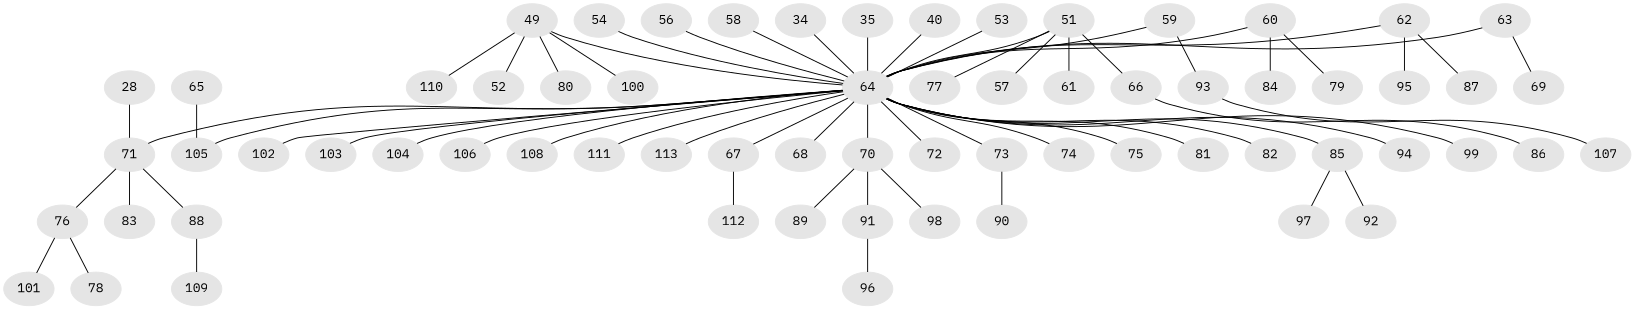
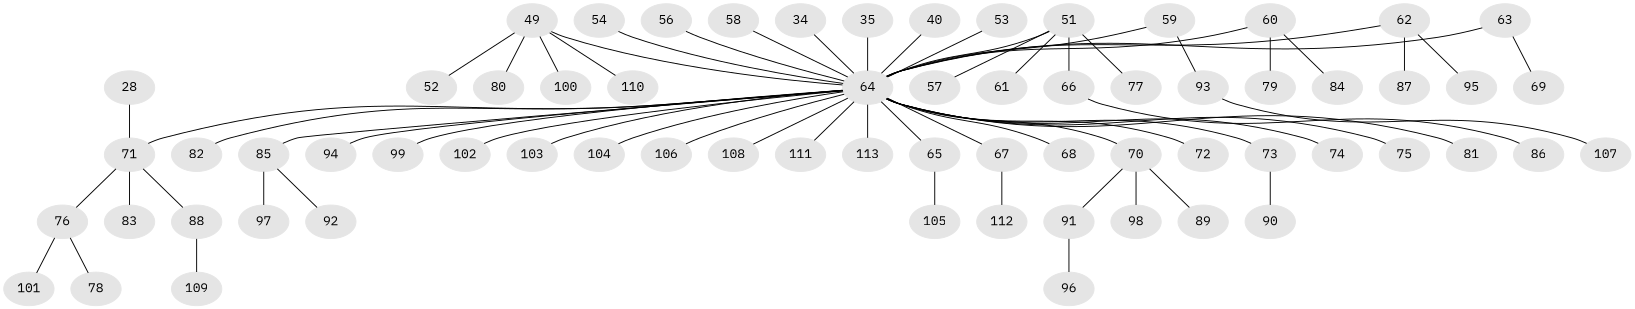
edge "64" -- "105": now "64" -- "65"
